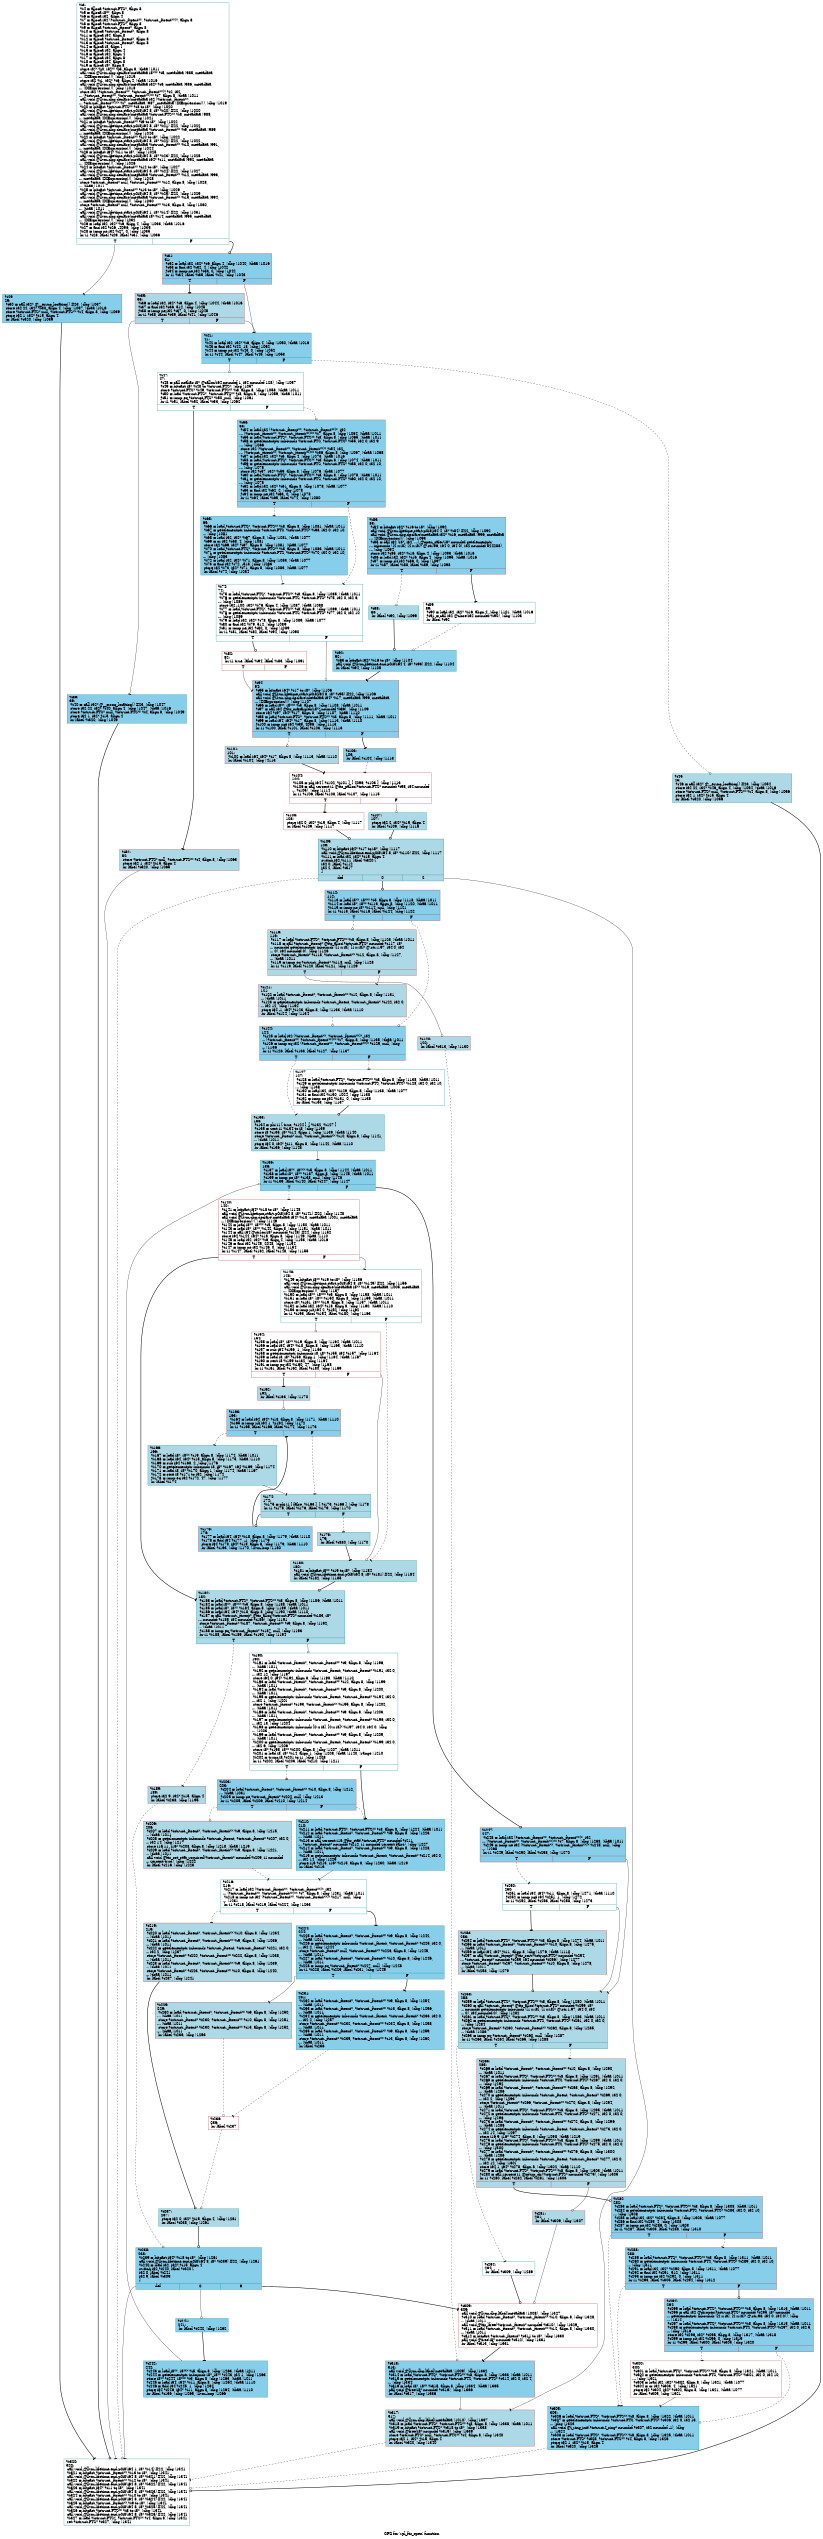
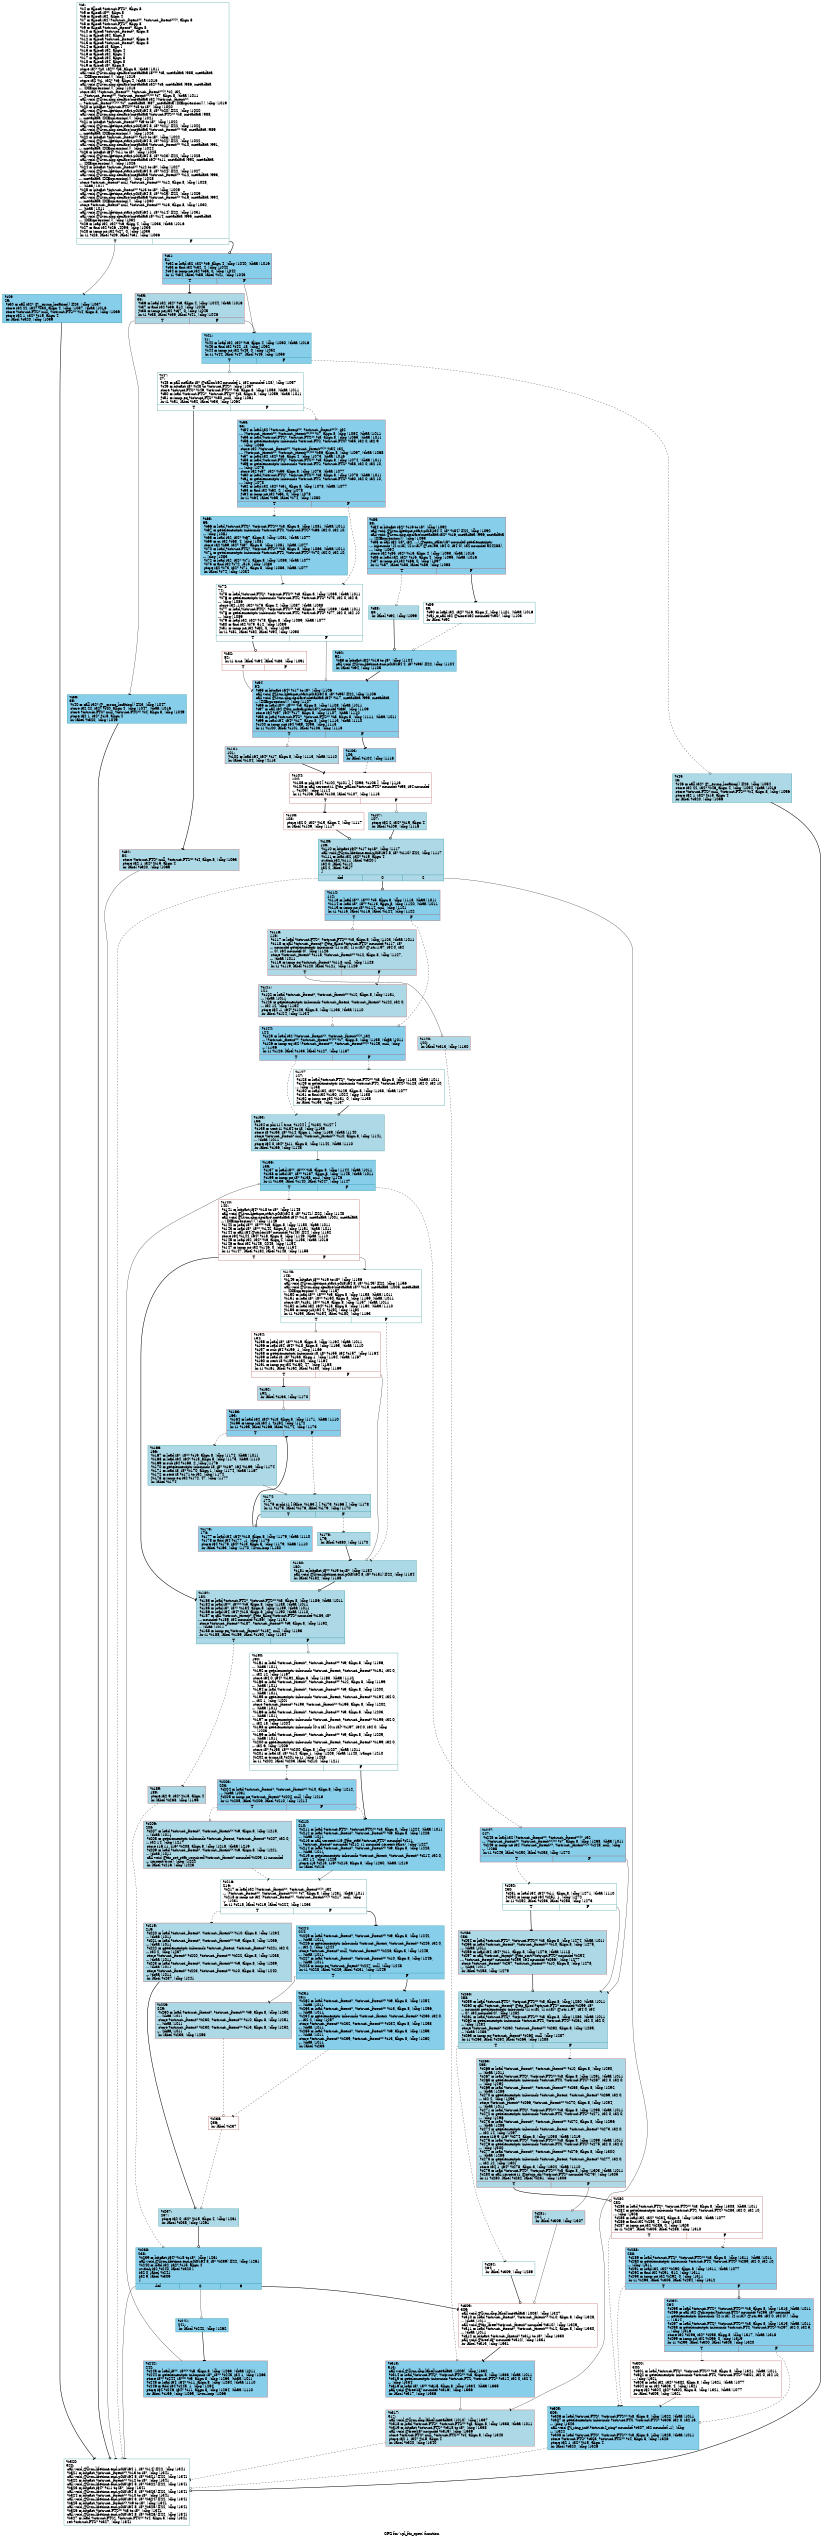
edge "%166:" -> "%174:": arrowhead tee -> odot
edge "%136:" -> "%247:": style bold -> dashed
node "%282:": fillcolor skyblue -> white
node "%242:": color teal -> brown
